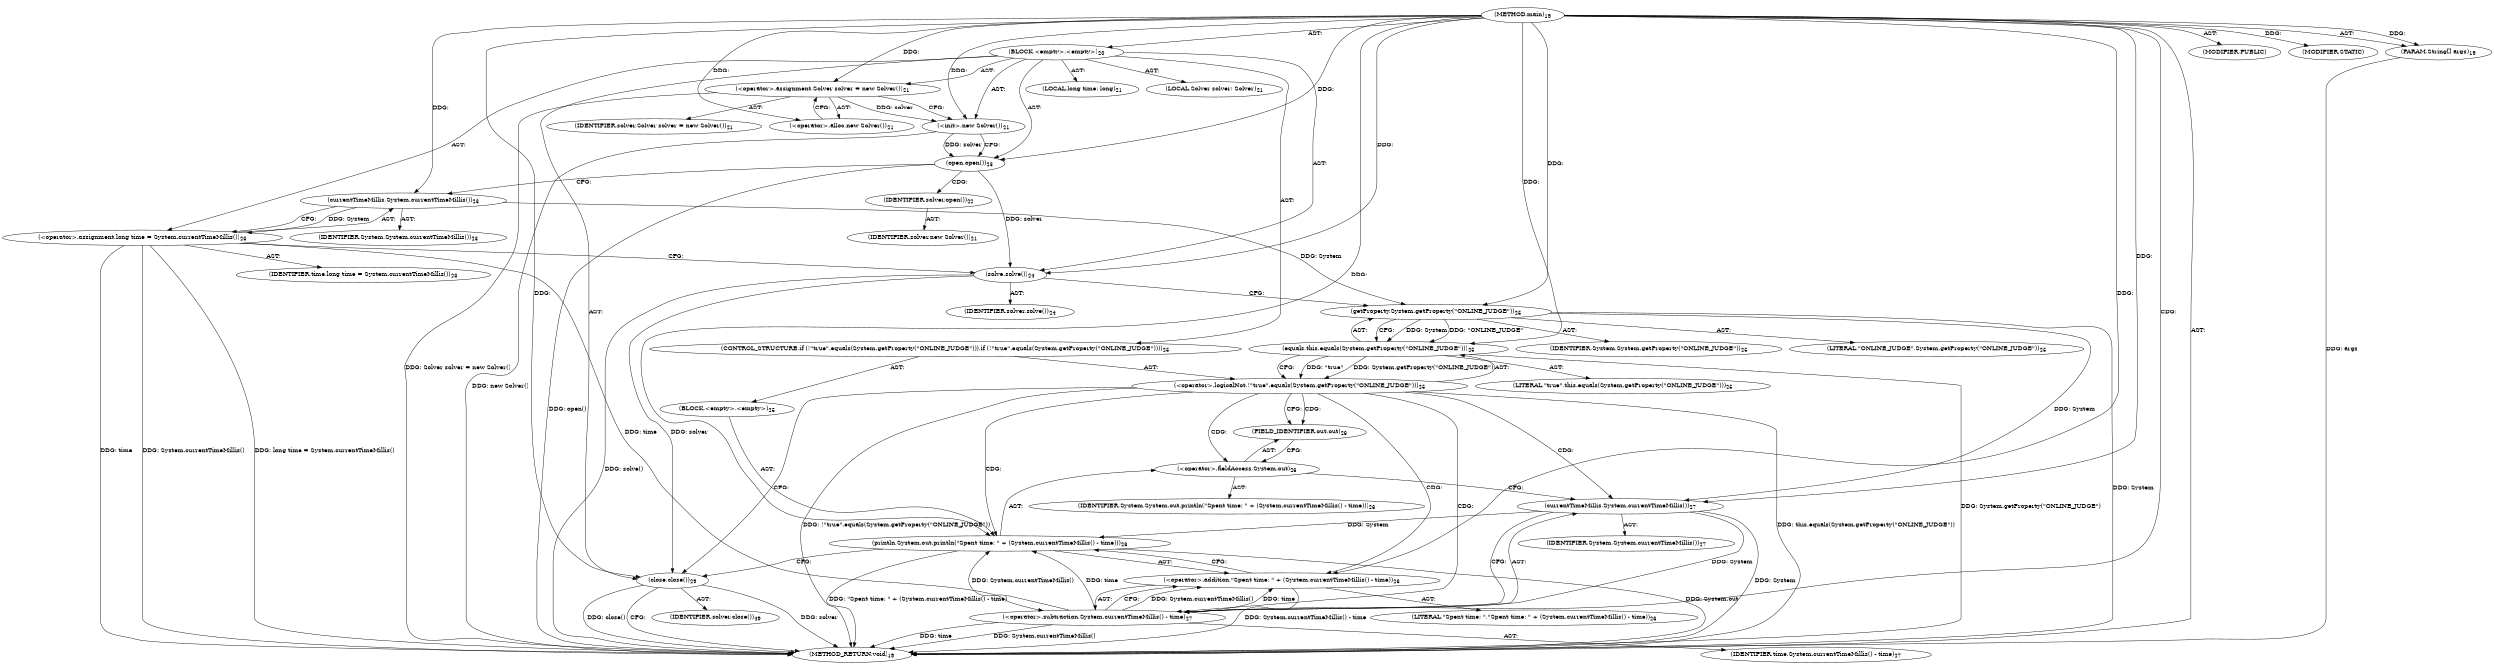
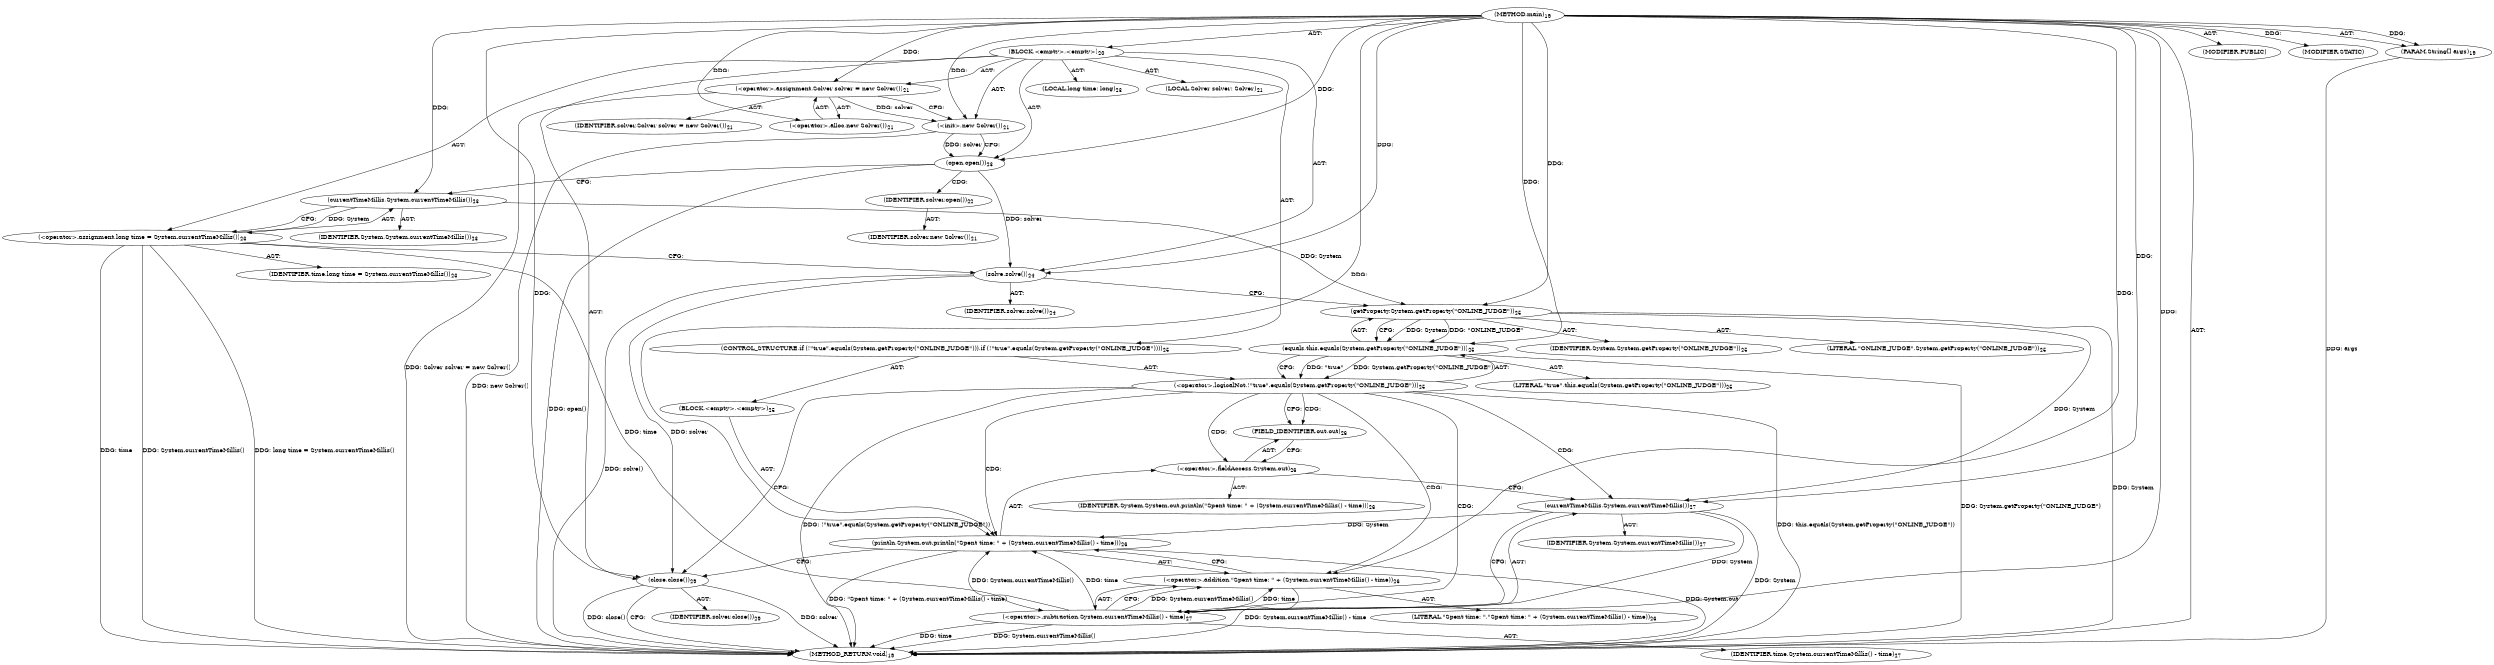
node "(LOCAL,long time: long)": text "21" -> "23"
edge "(<operator>.alloc,new Solver())" -> "(<operator>.assignment,Solver solver = new Solver())": label "CFG: " -> "AST: "
edge "(METHOD,main)" -> "(<operator>.subtraction,System.currentTimeMillis() - time)": label "CDG: " -> "DDG: "
node "(IDENTIFIER,solver,close())": text "49" -> "29"
